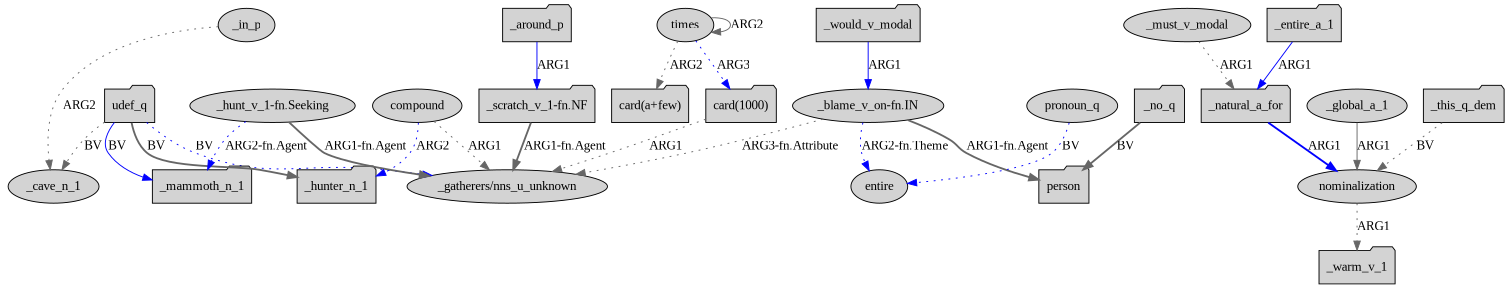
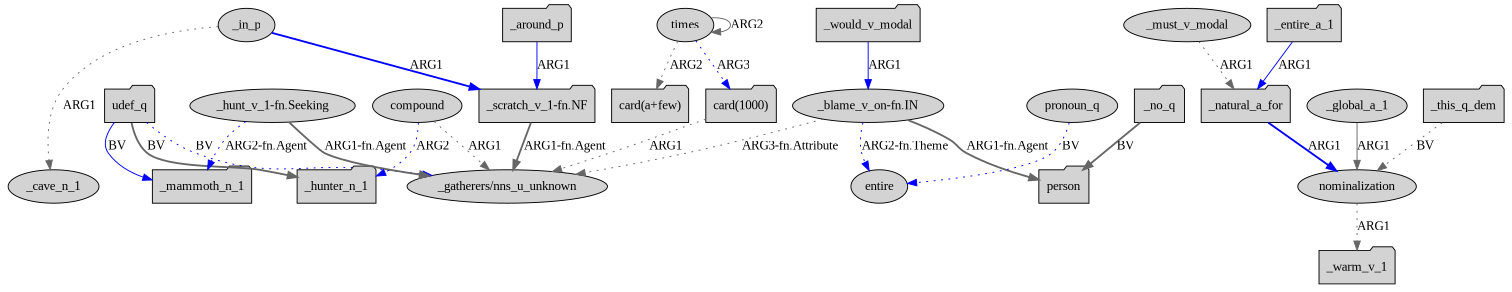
edge "_in_p" -> "_scratch_v_1-fn.NF": added, label "ARG1"
edge "_in_p" -> "_cave_n_1": label "ARG2" -> "ARG1"
edge "udef_q" -> "_cave_n_1": removed, label "BV"
